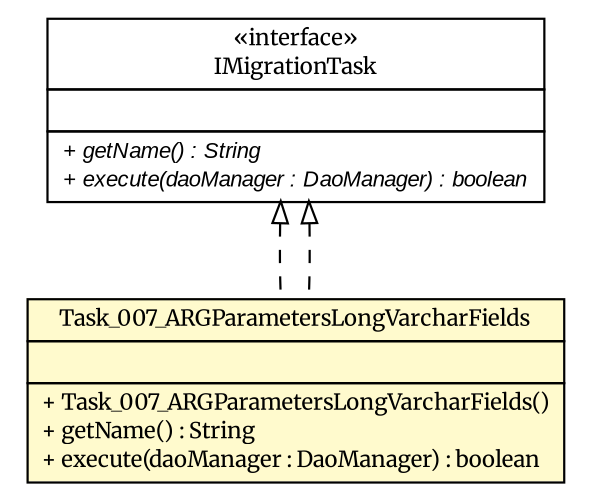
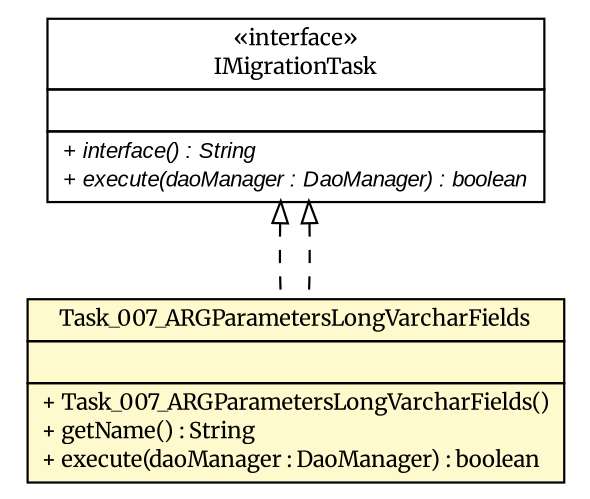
node "IMigrationTask": text "+ getName() : String" -> "+ interface() : String"
